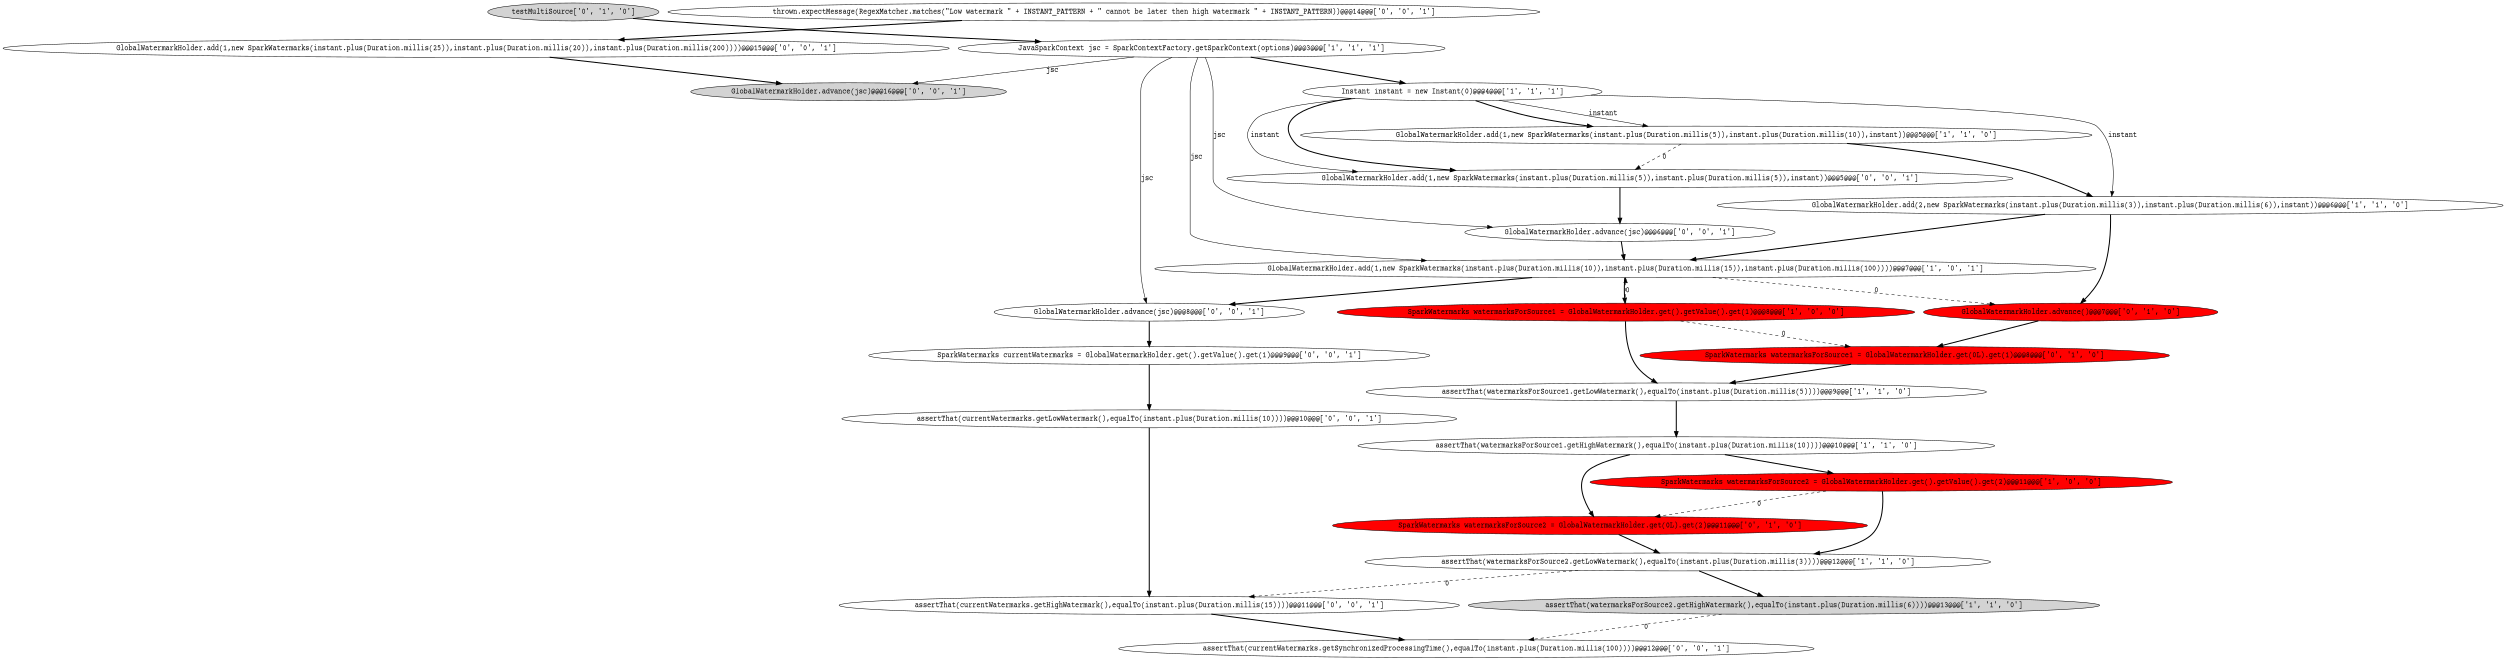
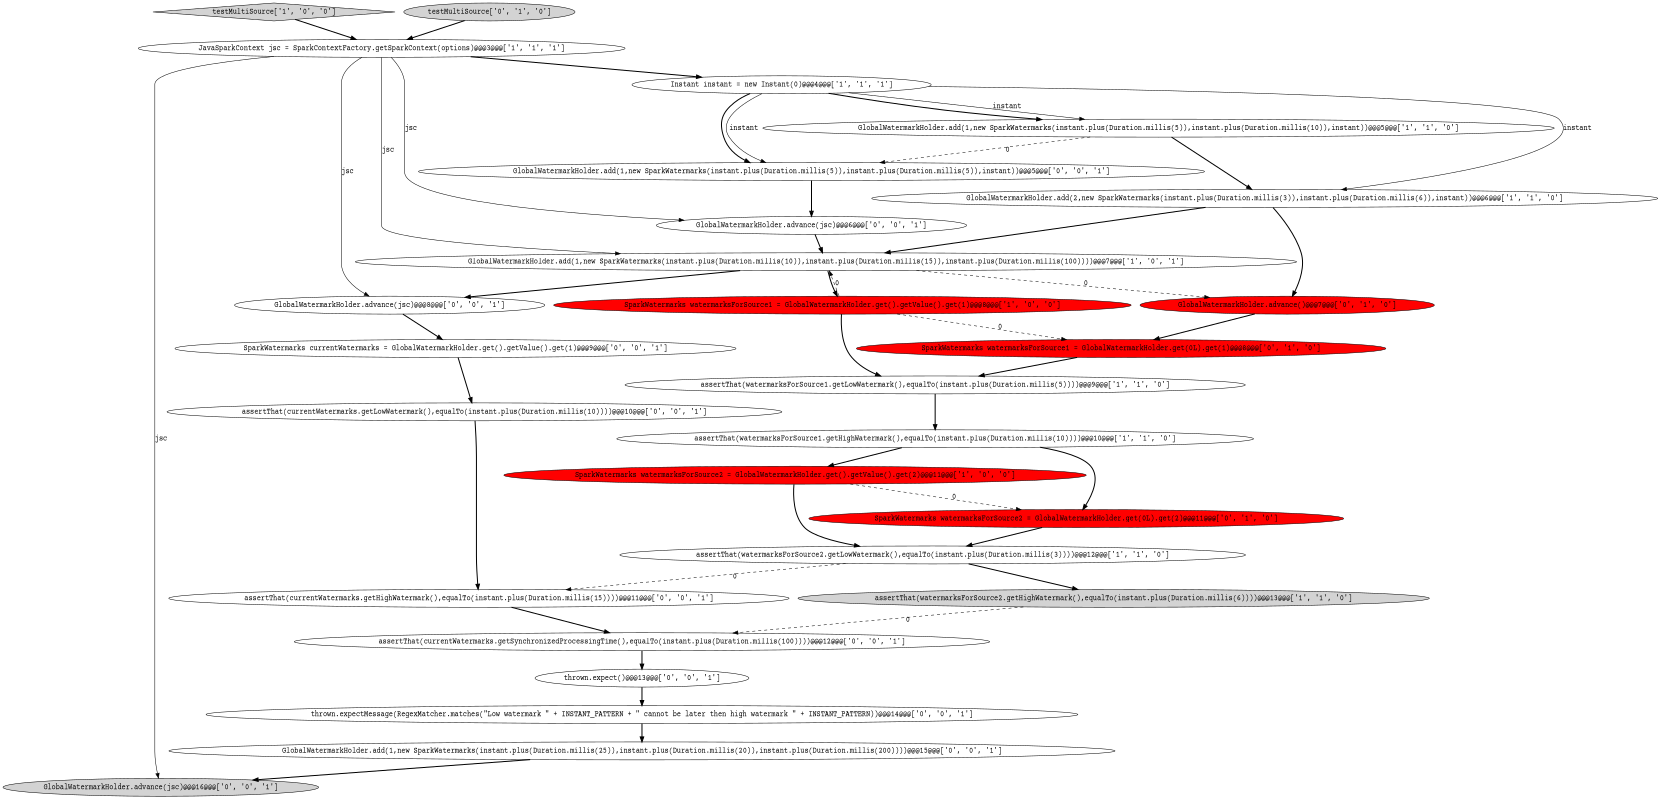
node "testMultiSource['1', '0', '0']": added
node "thrown.expect()@@@13@@@['0', '0', '1']": added
